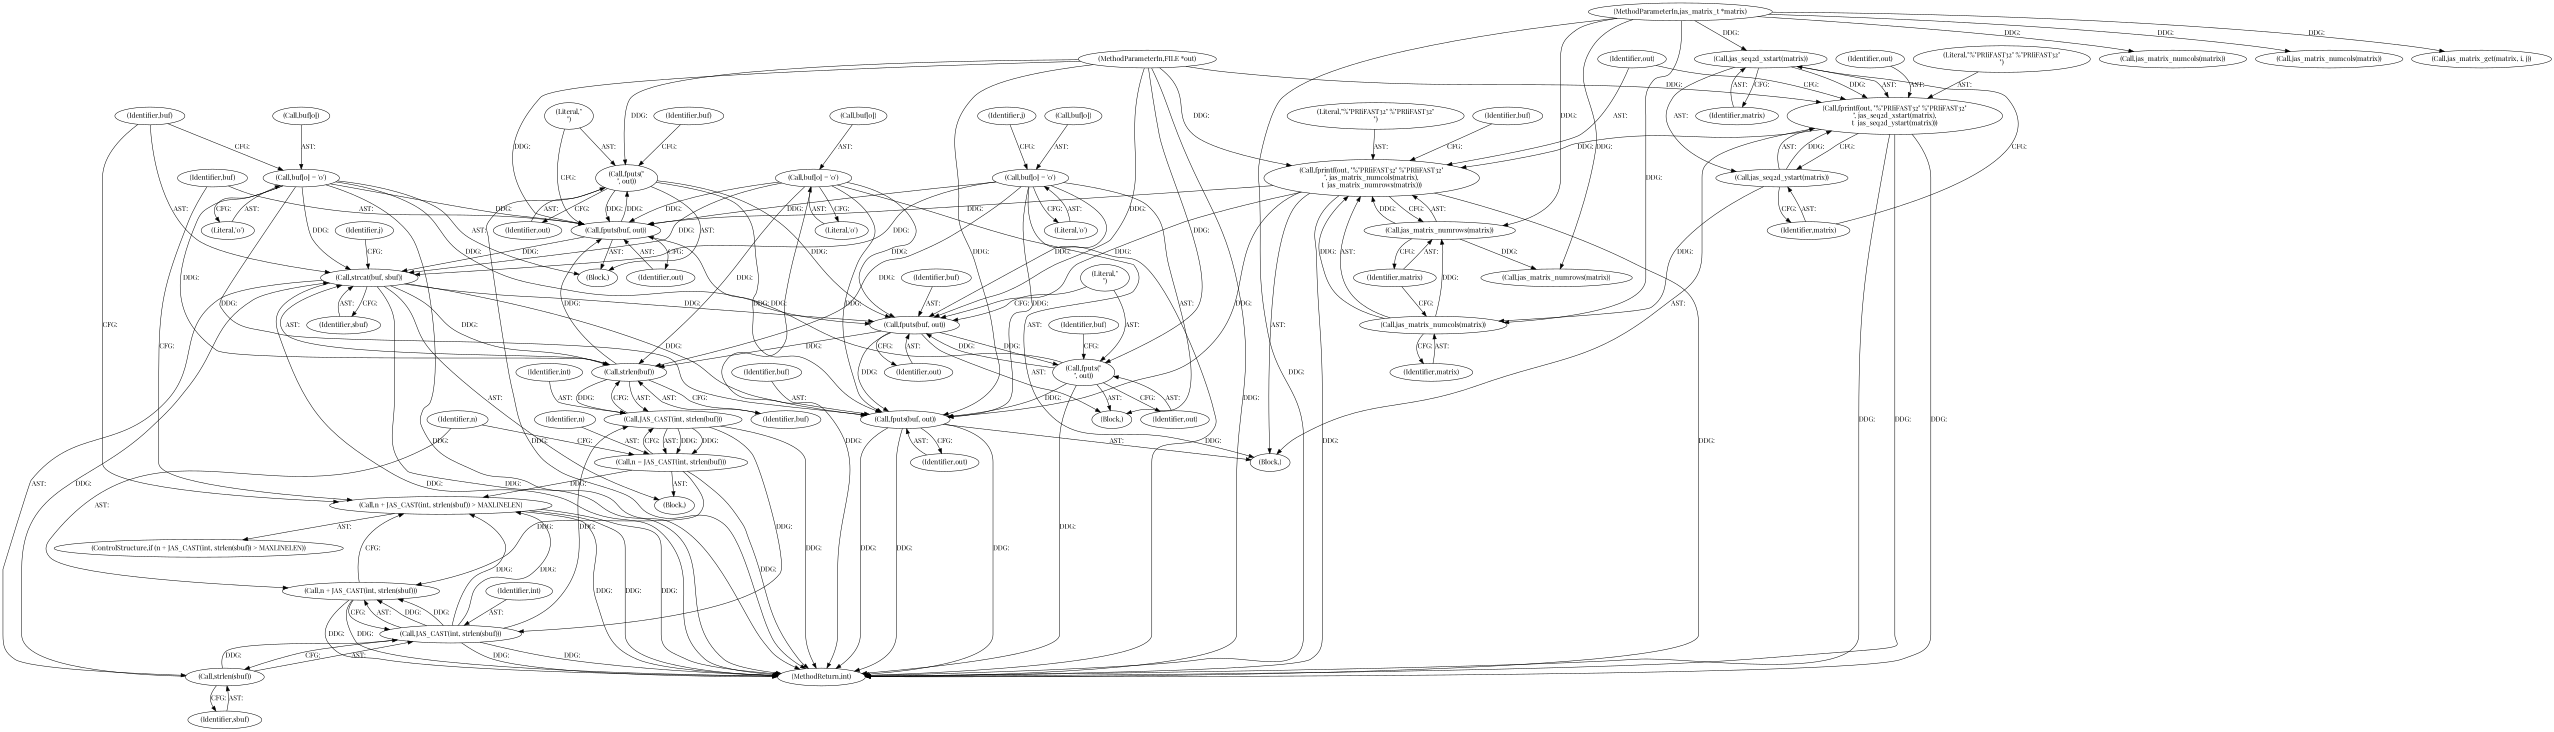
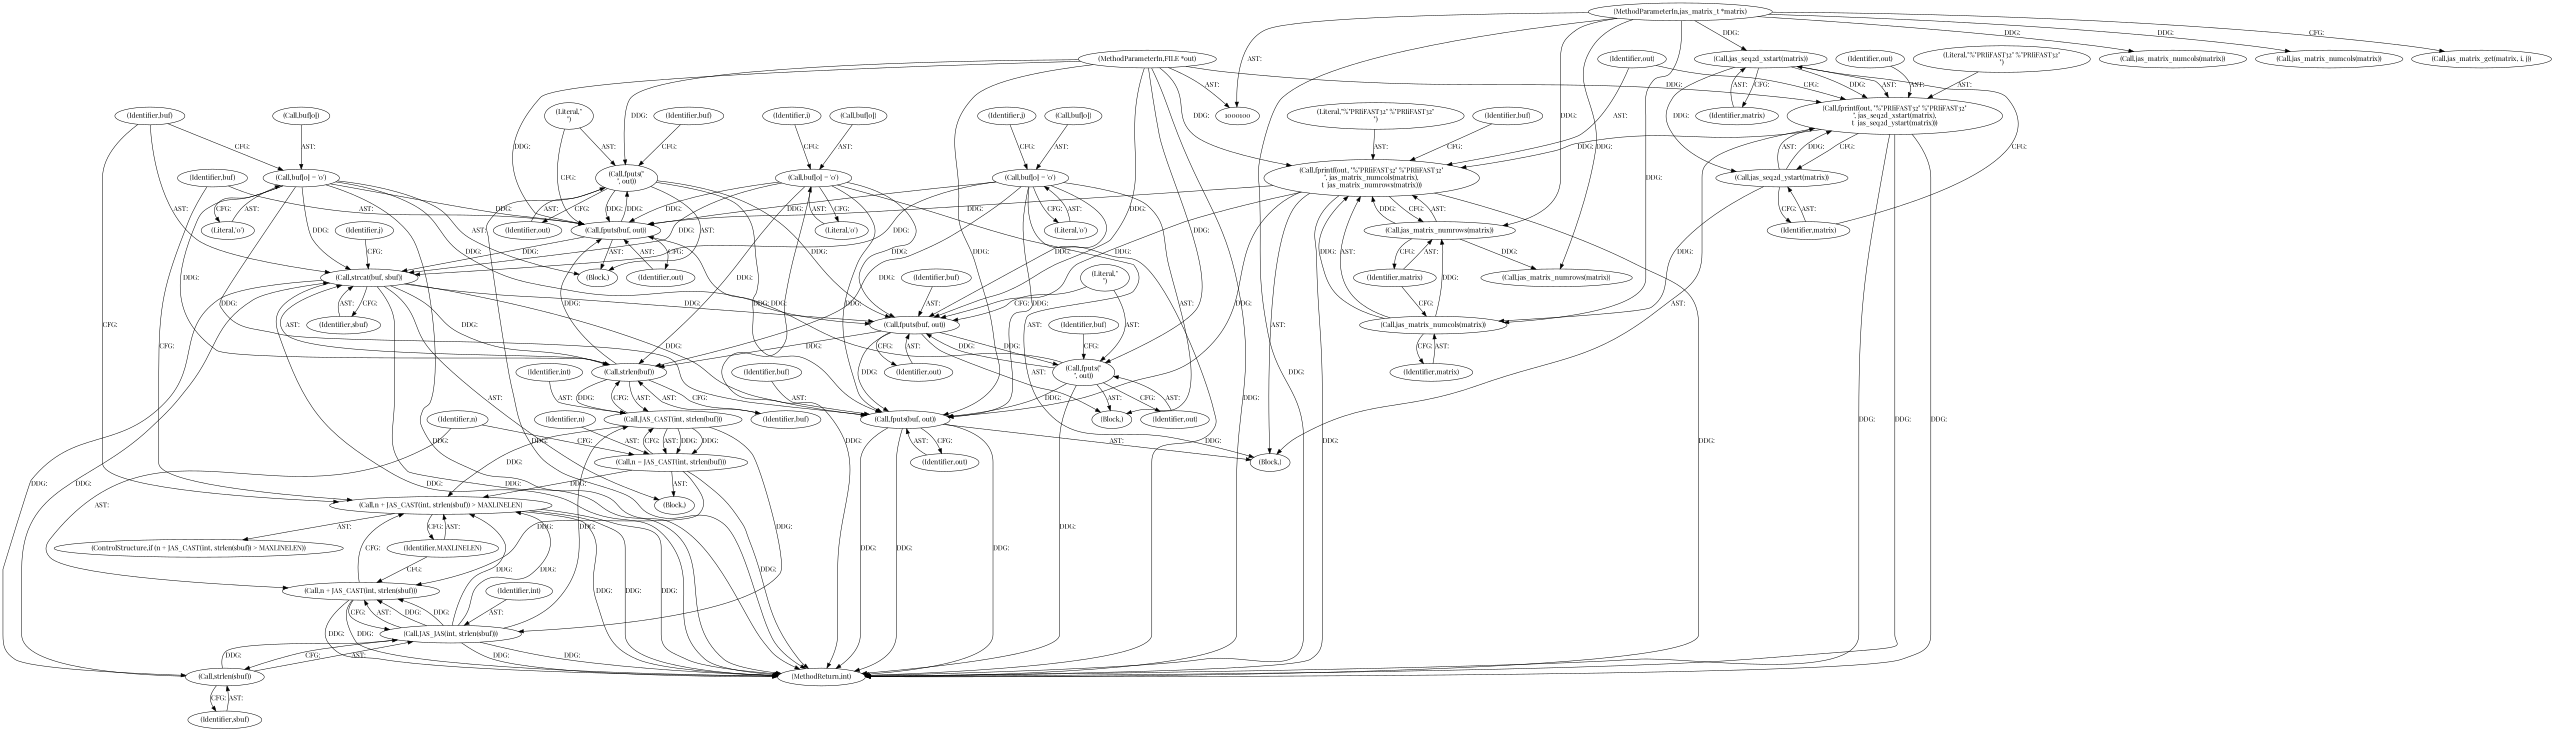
edge "(MethodParameterIn,jas_matrix_t *matrix)" -> "(Call,jas_matrix_get(matrix, i, j))": label "DDG: " -> "CFG: "
node "(Identifier,i)": added
node "1000100": added
edge "(Call,jas_seq2d_xstart(matrix))" -> "(Call,jas_seq2d_ystart(matrix))": label "AST: " -> "DDG: "
edge "(Call,strcat(buf, sbuf))" -> "(Call,strlen(sbuf))": label "AST: " -> "DDG: "
edge "(Call,JAS_CAST(int, strlen(buf)))" -> "(MethodReturn,int)": now "(Call,JAS_CAST(int, strlen(buf)))" -> "(Call,n + JAS_CAST(int, strlen(sbuf)) > MAXLINELEN)"
node "(Identifier,MAXLINELEN)": added
node "(Call,JAS_CAST(int, strlen(sbuf)))": label "(Call,JAS_CAST(int, strlen(sbuf)))" -> "(Call,JAS_JAS(int, strlen(sbuf)))"
